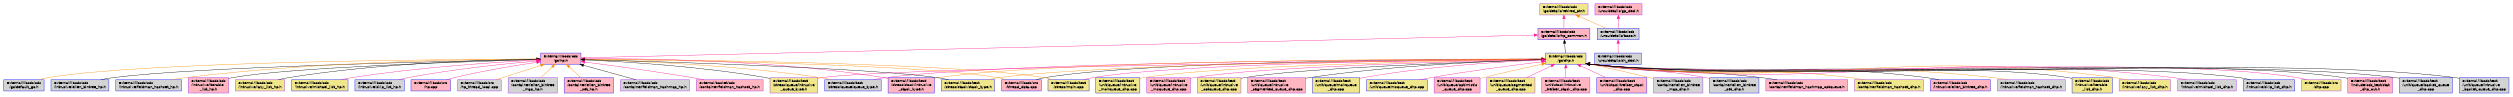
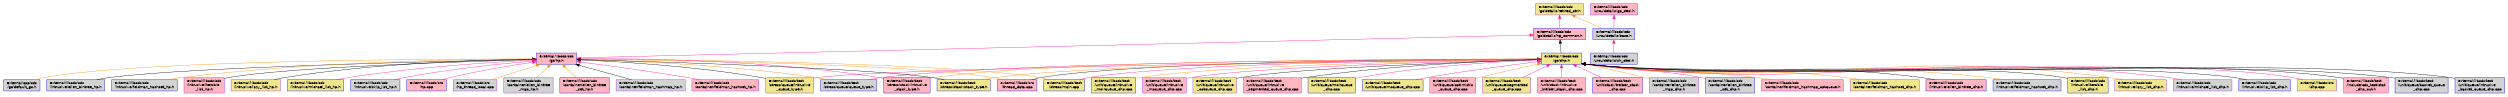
edge "external/libcds/cds /container/feldman_hashmap_optqueue.h" -> "external/libcds/cds /gc/dhp.h": color black -> darkorange
node "external/libcds/cds /gc/default_gc.h": label "external/libcds/cds /gc/default_gc.h" -> "external/cpp/cds /gc/default_gc.h"
node "external/basket/cds /container/feldman_hashset_hp.h": label "external/basket/cds /container/feldman_hashset_hp.h" -> "external/libcds/cds /container/feldman_hashset_hp.h"
node "external/libcds/cds /intrusive/feldman_hashset_dhp.h": color purple -> blue
